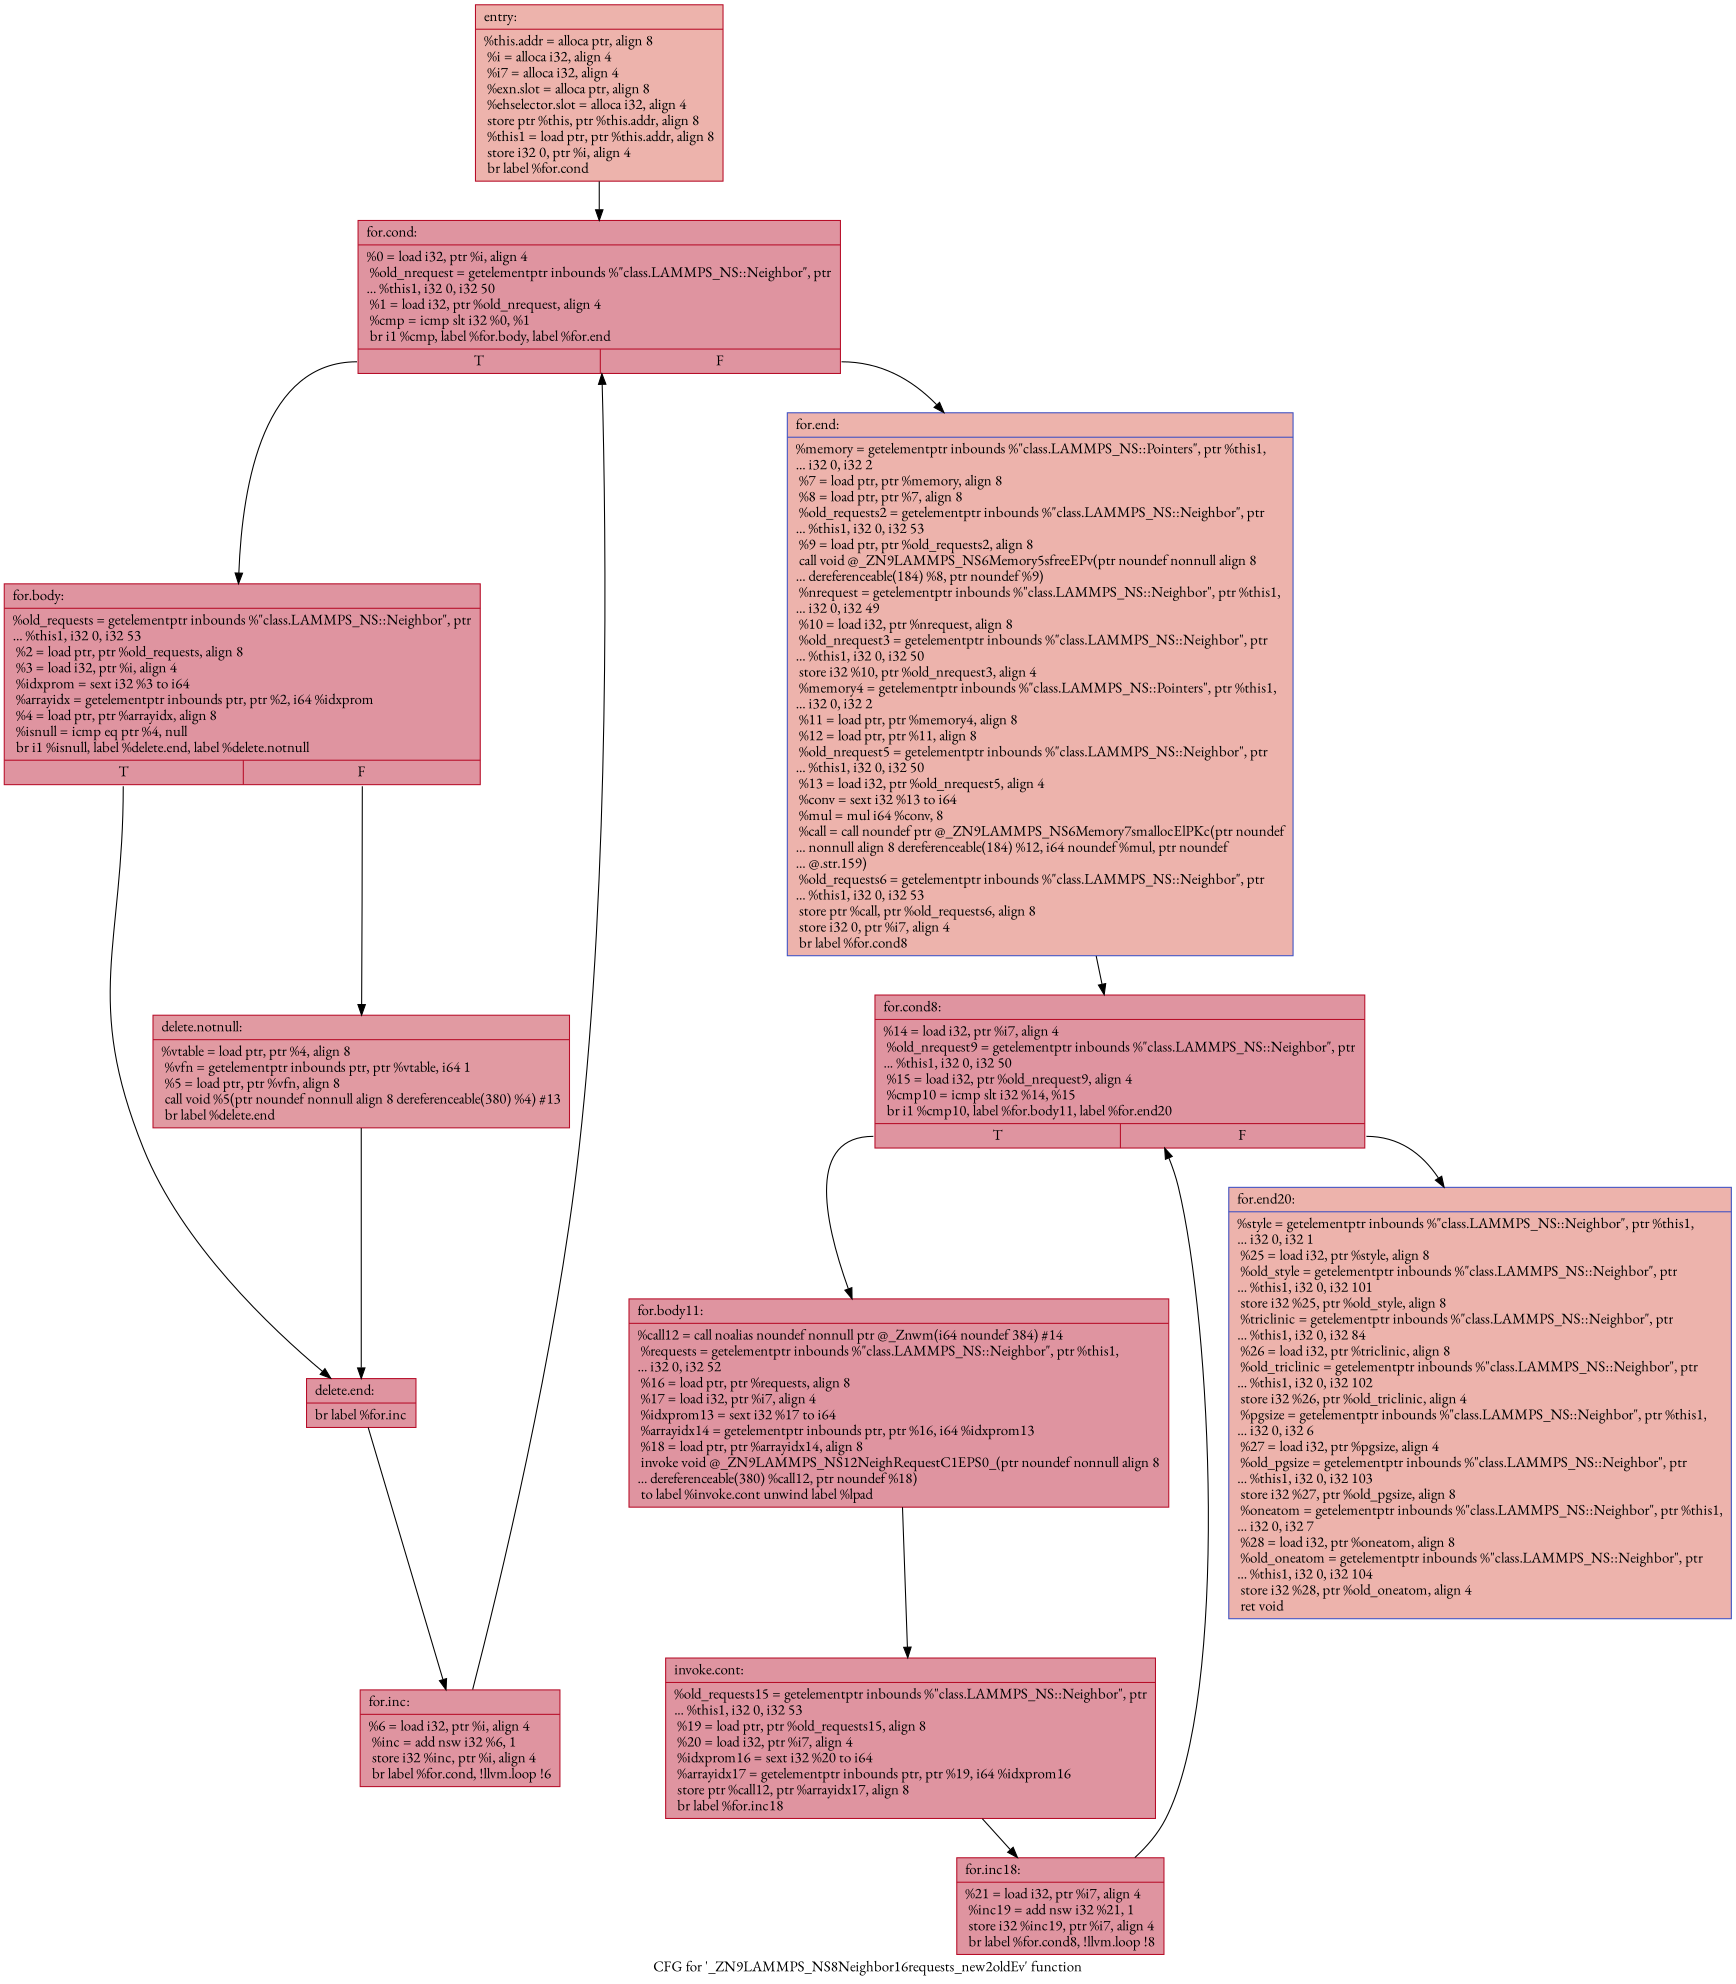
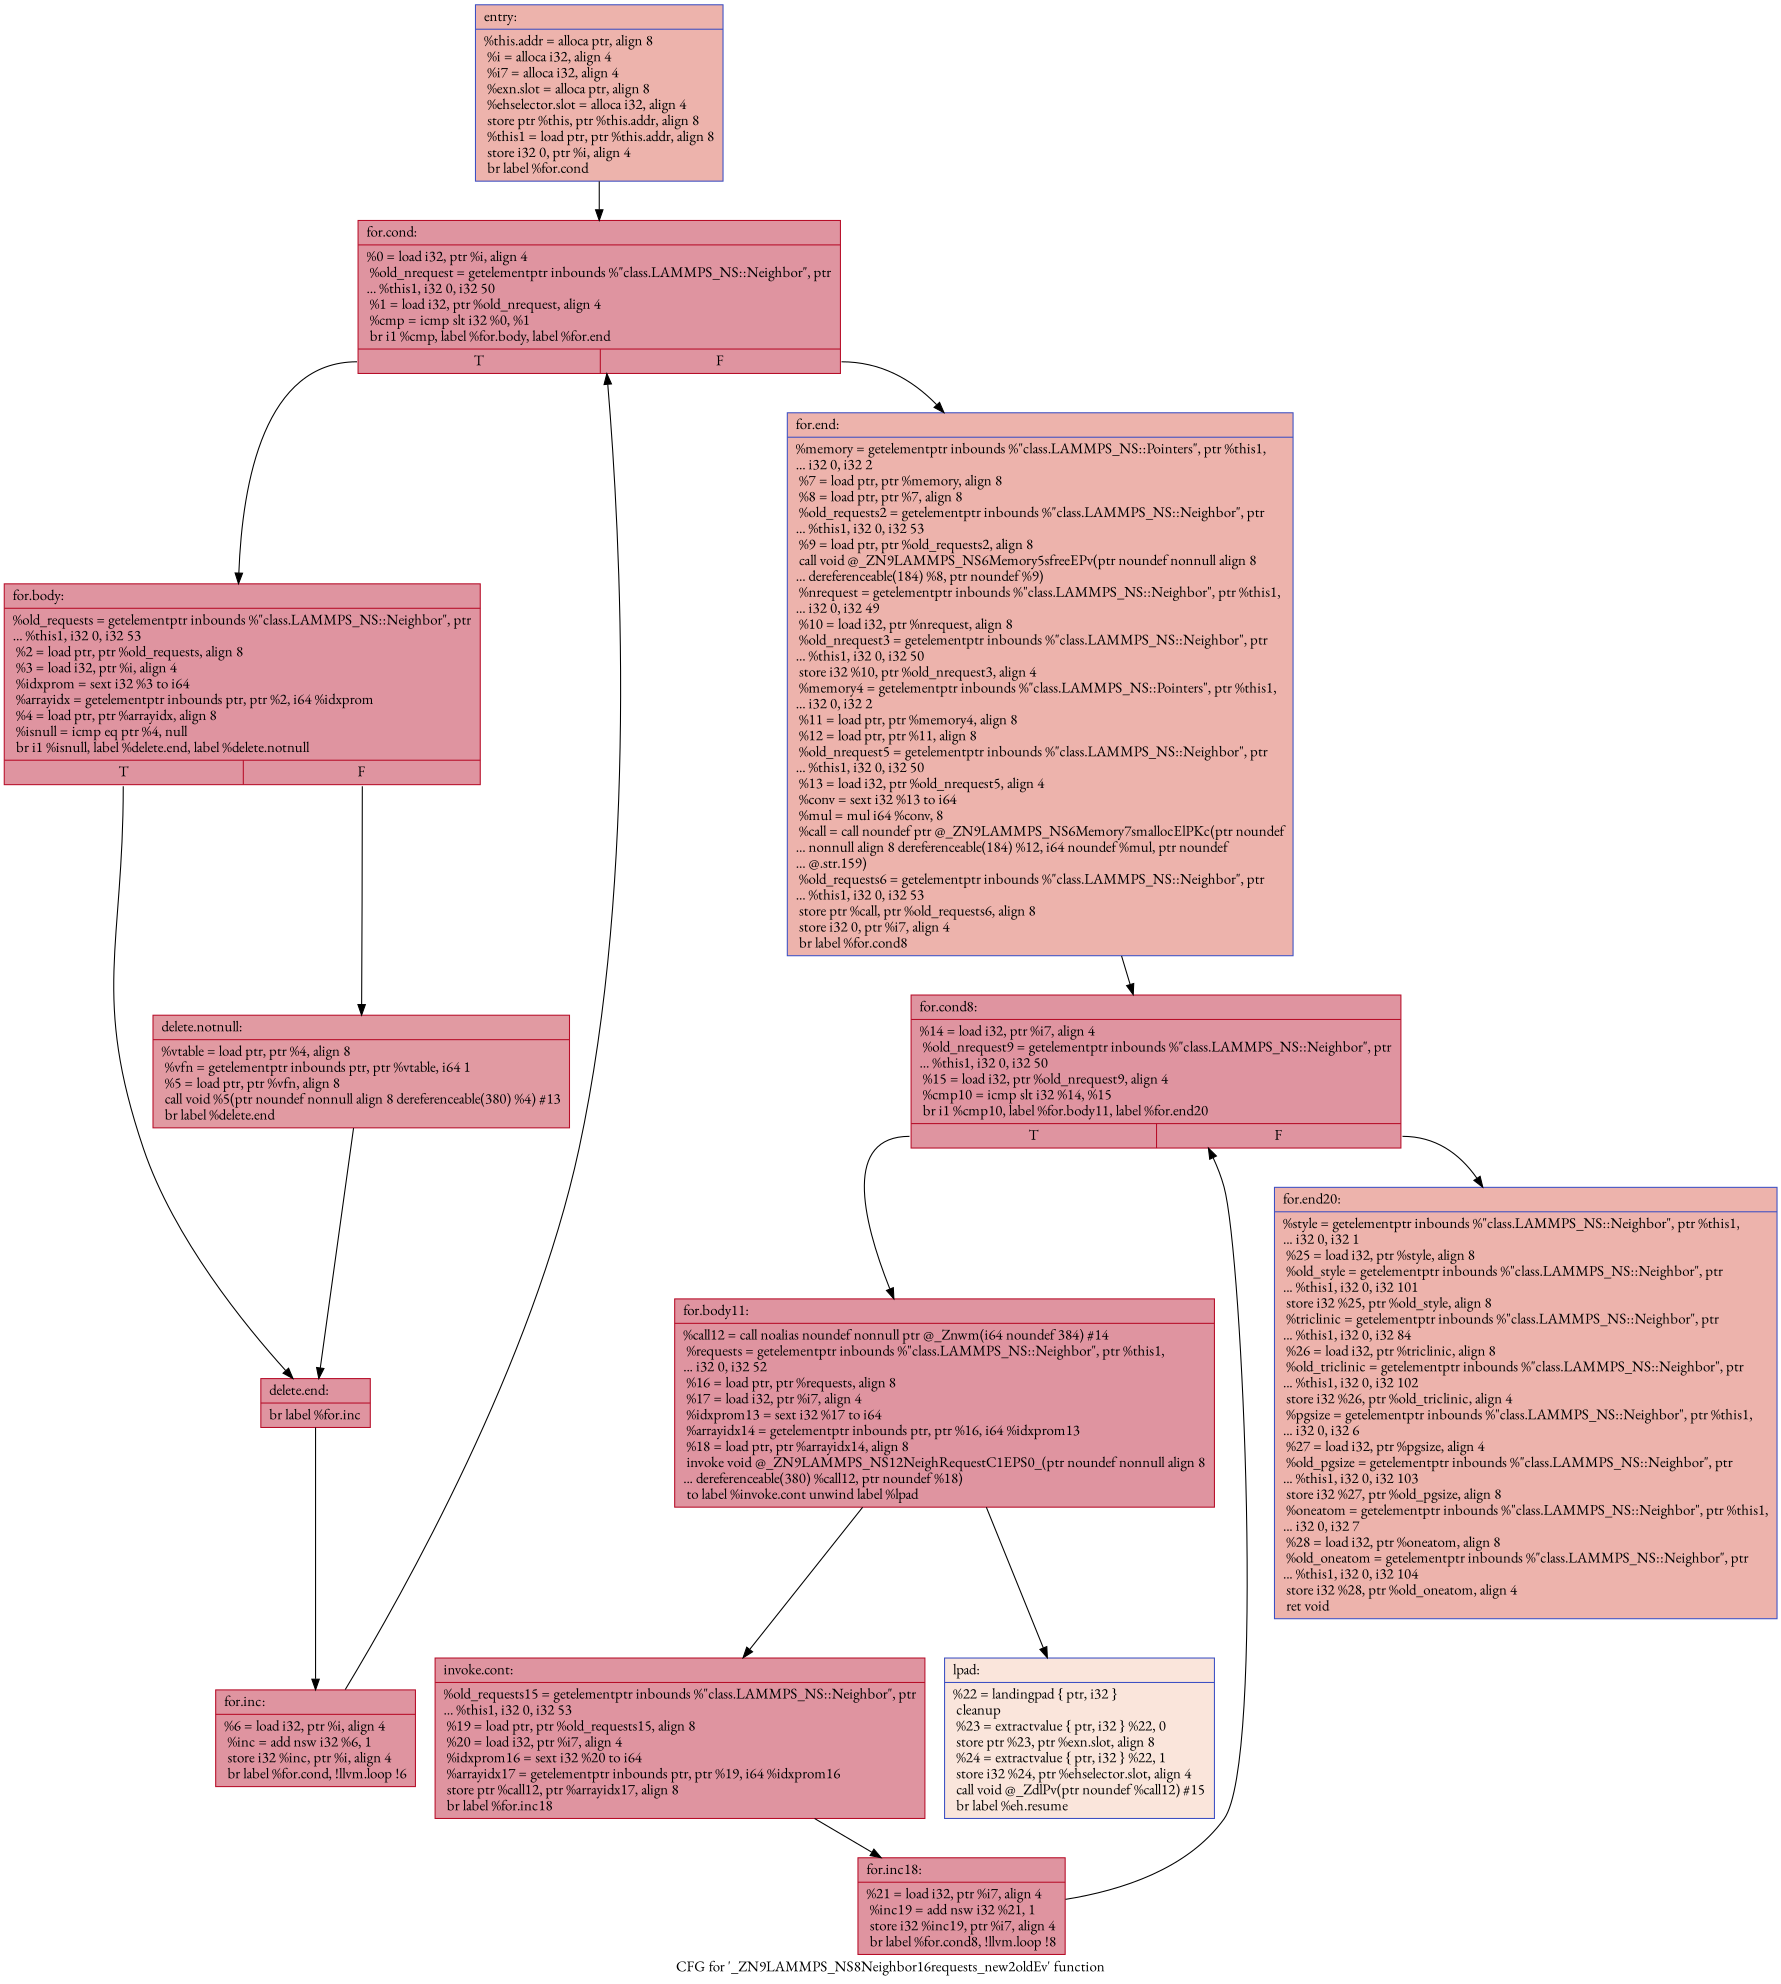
node "entry:": color #b70d28ff -> #3d50c3ff
node "lpad:": added
